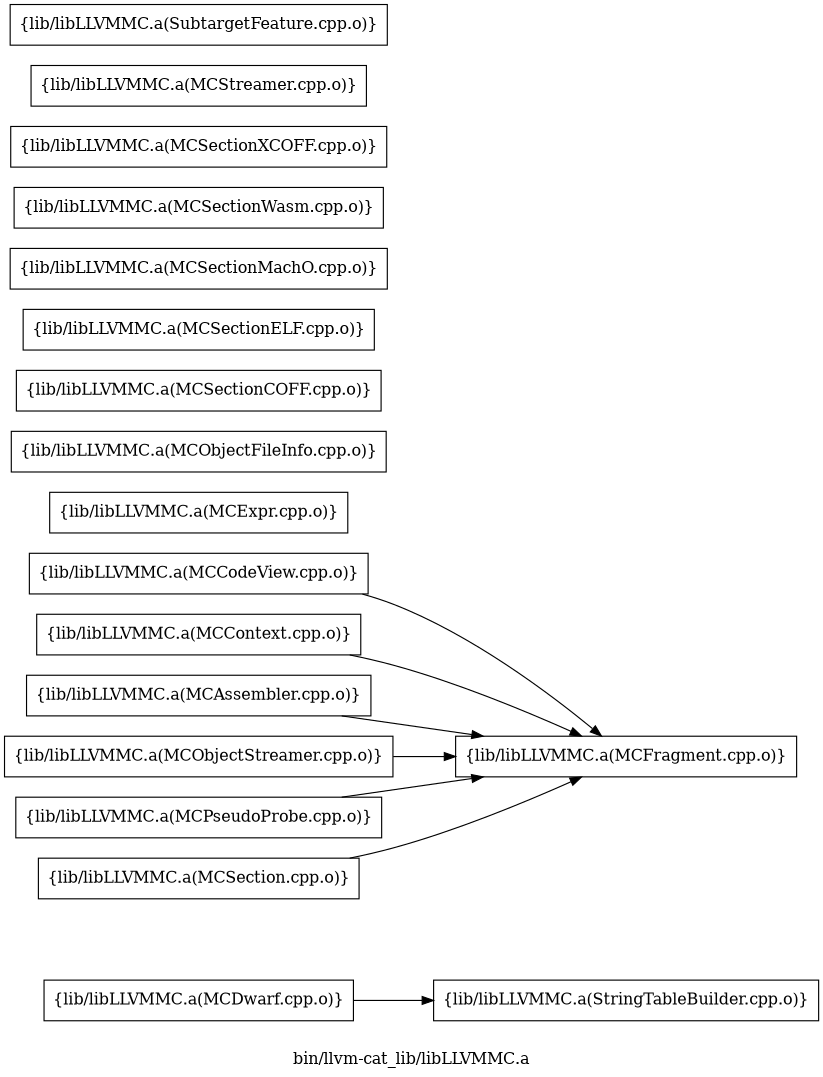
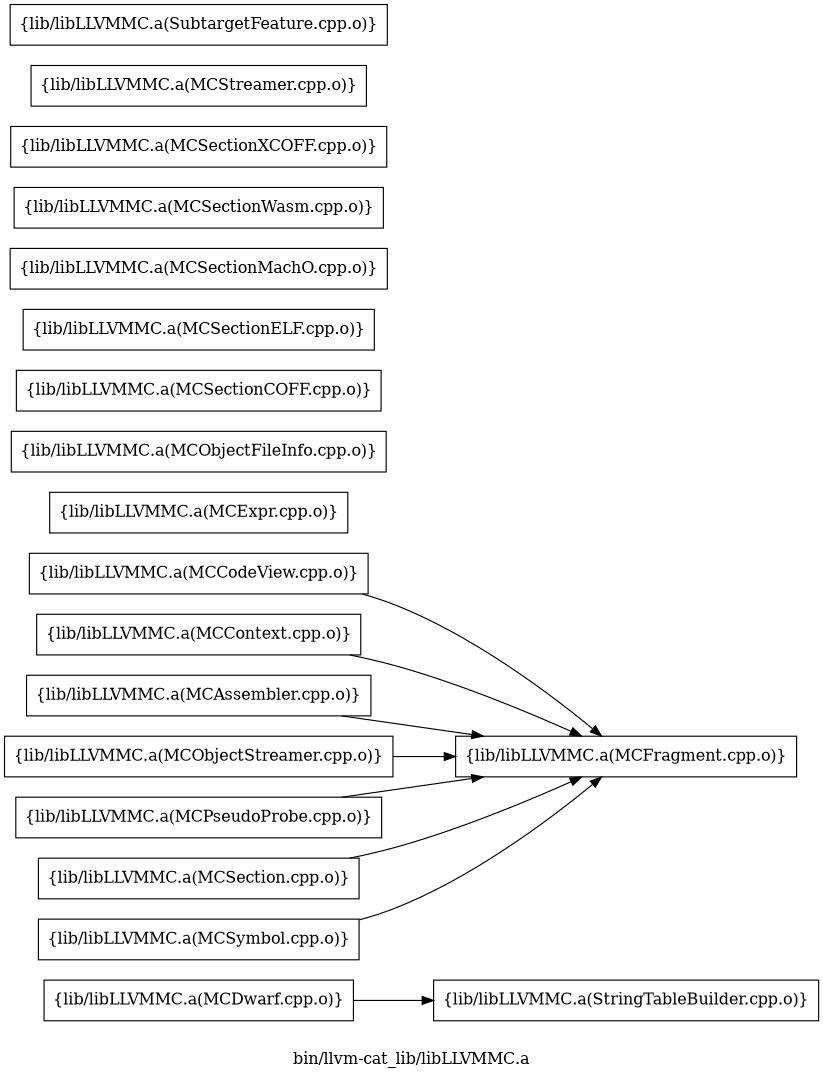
node "{lib/libLLVMMC.a(MCSymbol.cpp.o)}": added
